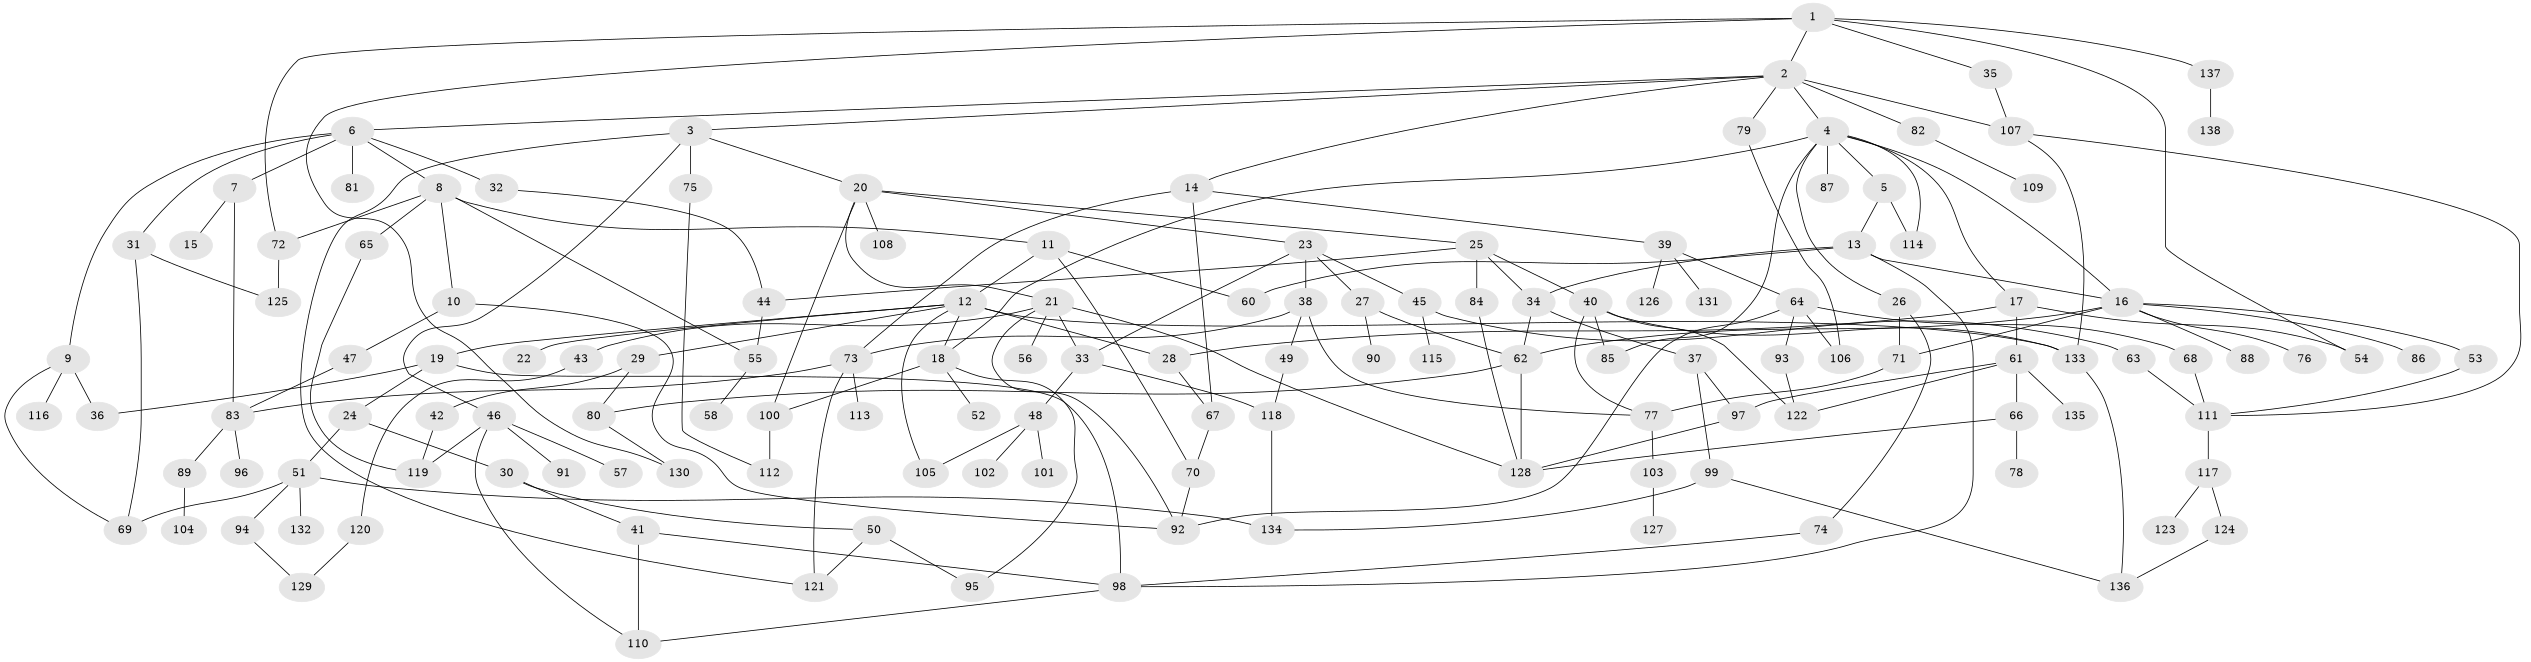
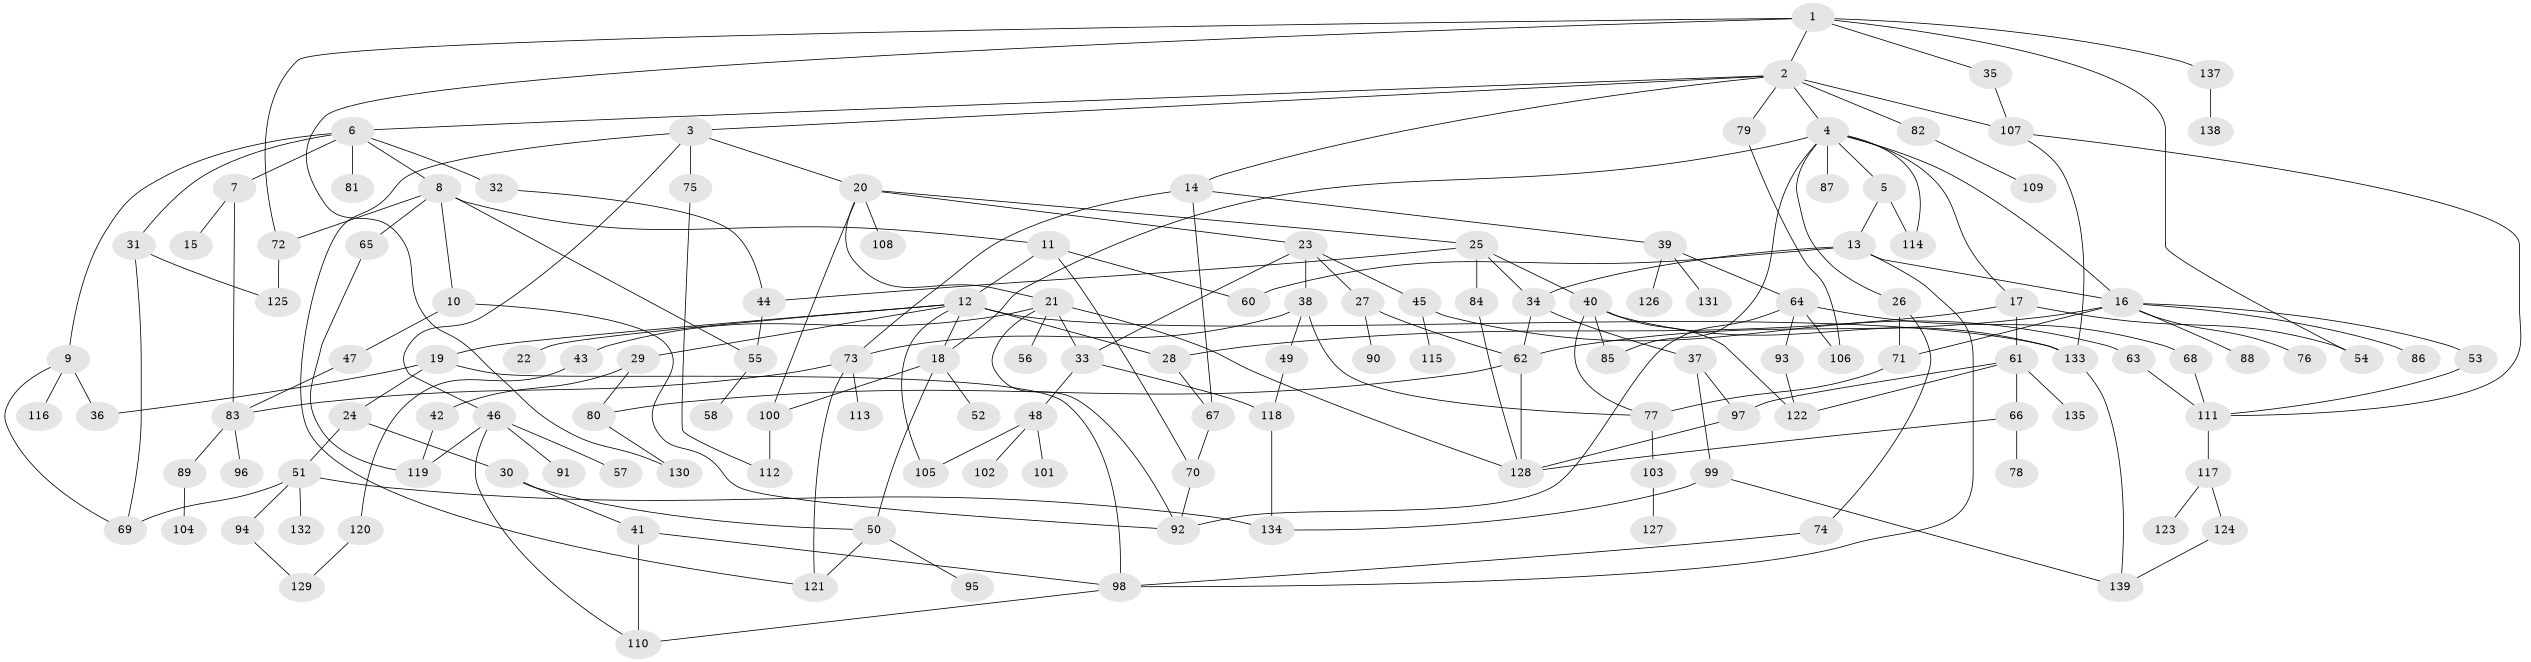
edge "18" -- "95": now "18" -- "50"
node "136": label "136" -> "139"
